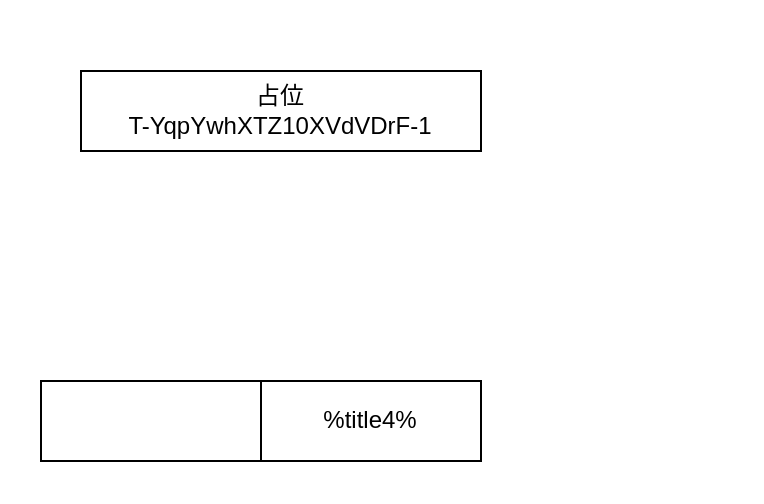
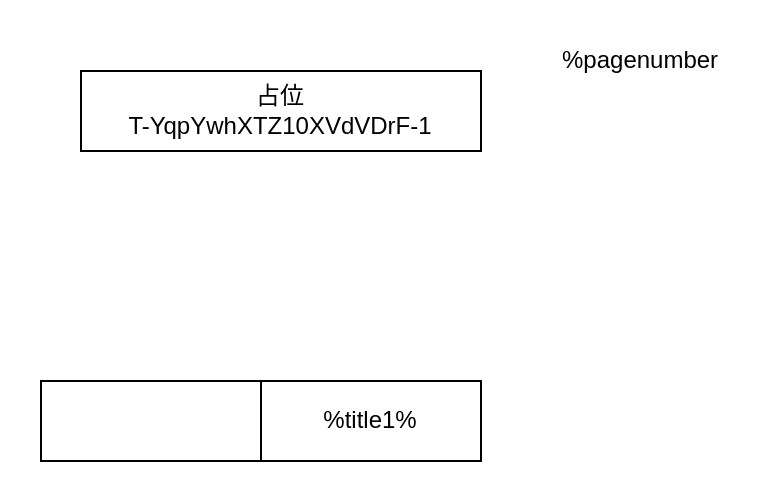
node "%pagenumber%": added
node "%title4%": label "%title4%" -> "%title1%"
